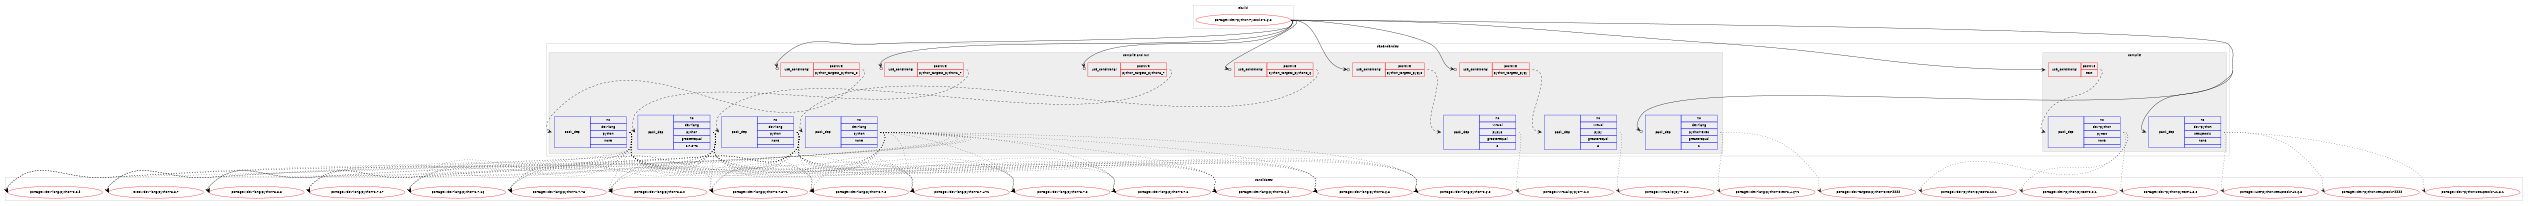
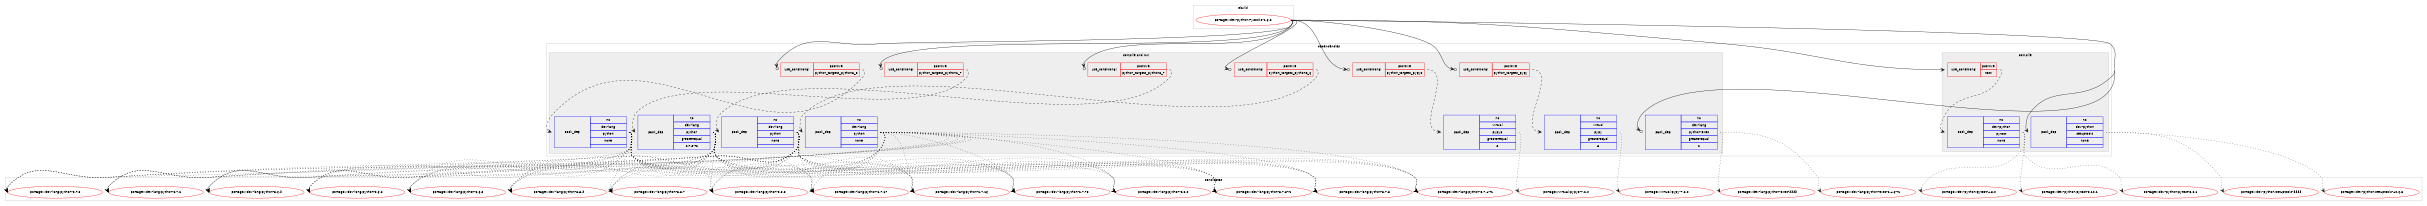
node "exec://dev-lang/python-3.5.7": label "exec://dev-lang/python-3.5.7" -> "portage://dev-lang/python-3.5.7"
node "portage://dev-targets/python-exec-9999": label "portage://dev-targets/python-exec-9999" -> "portage://dev-lang/python-exec-9999"
node "portage://use-python/setuptools-40.6.3": label "portage://use-python/setuptools-40.6.3" -> "portage://dev-python/setuptools-40.6.3"
node "portage://dev-python/setuptools-41.5.1": removed
